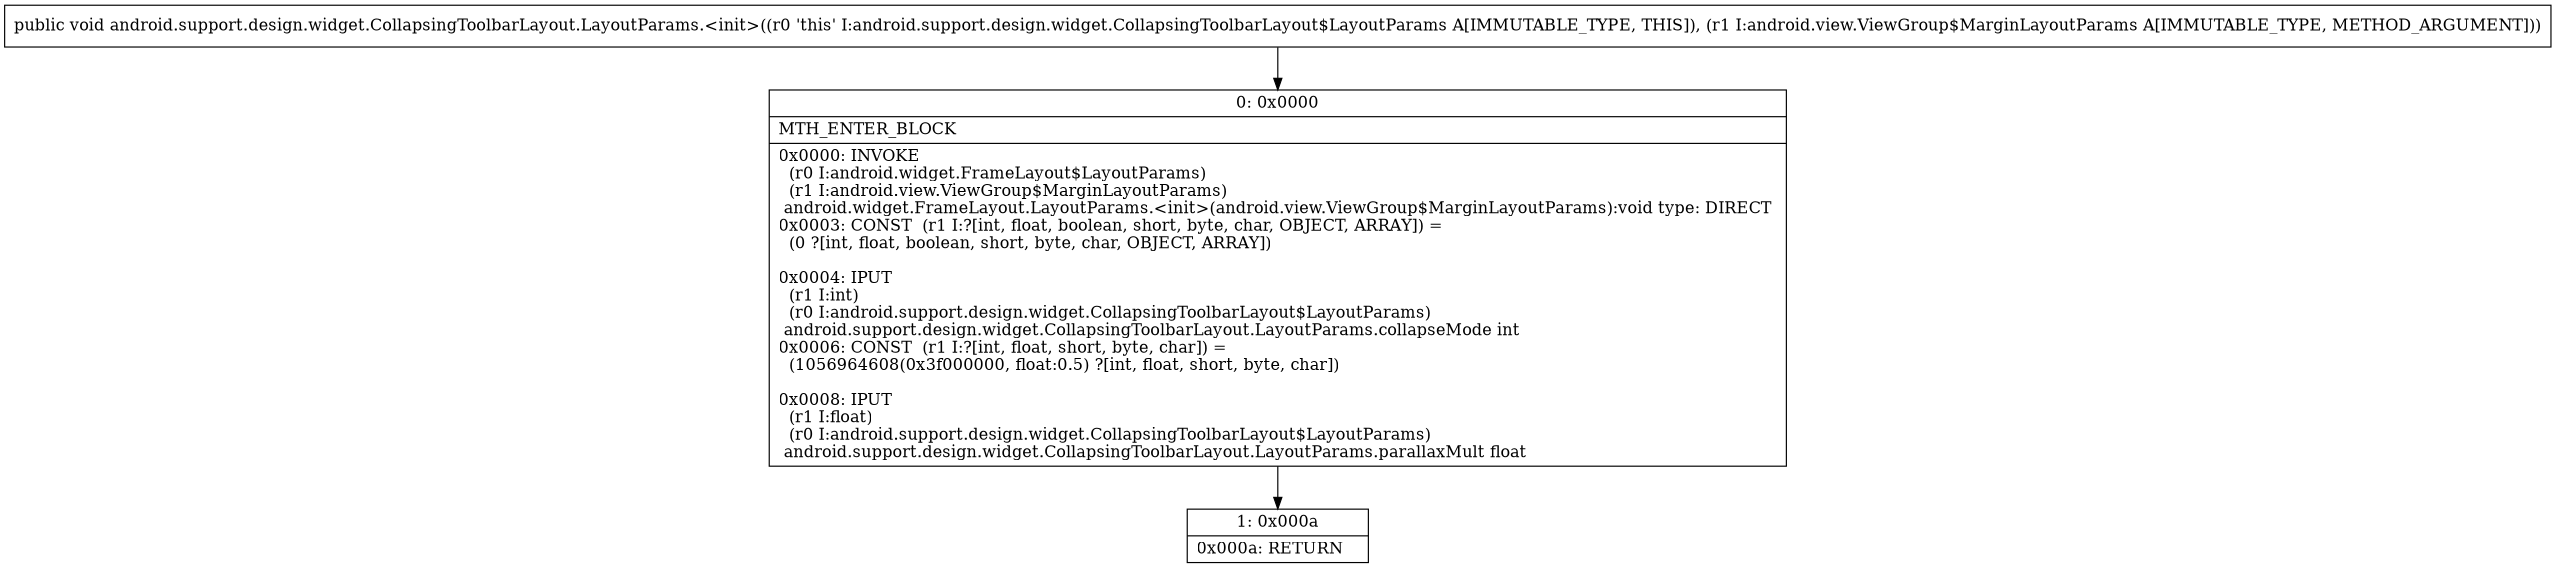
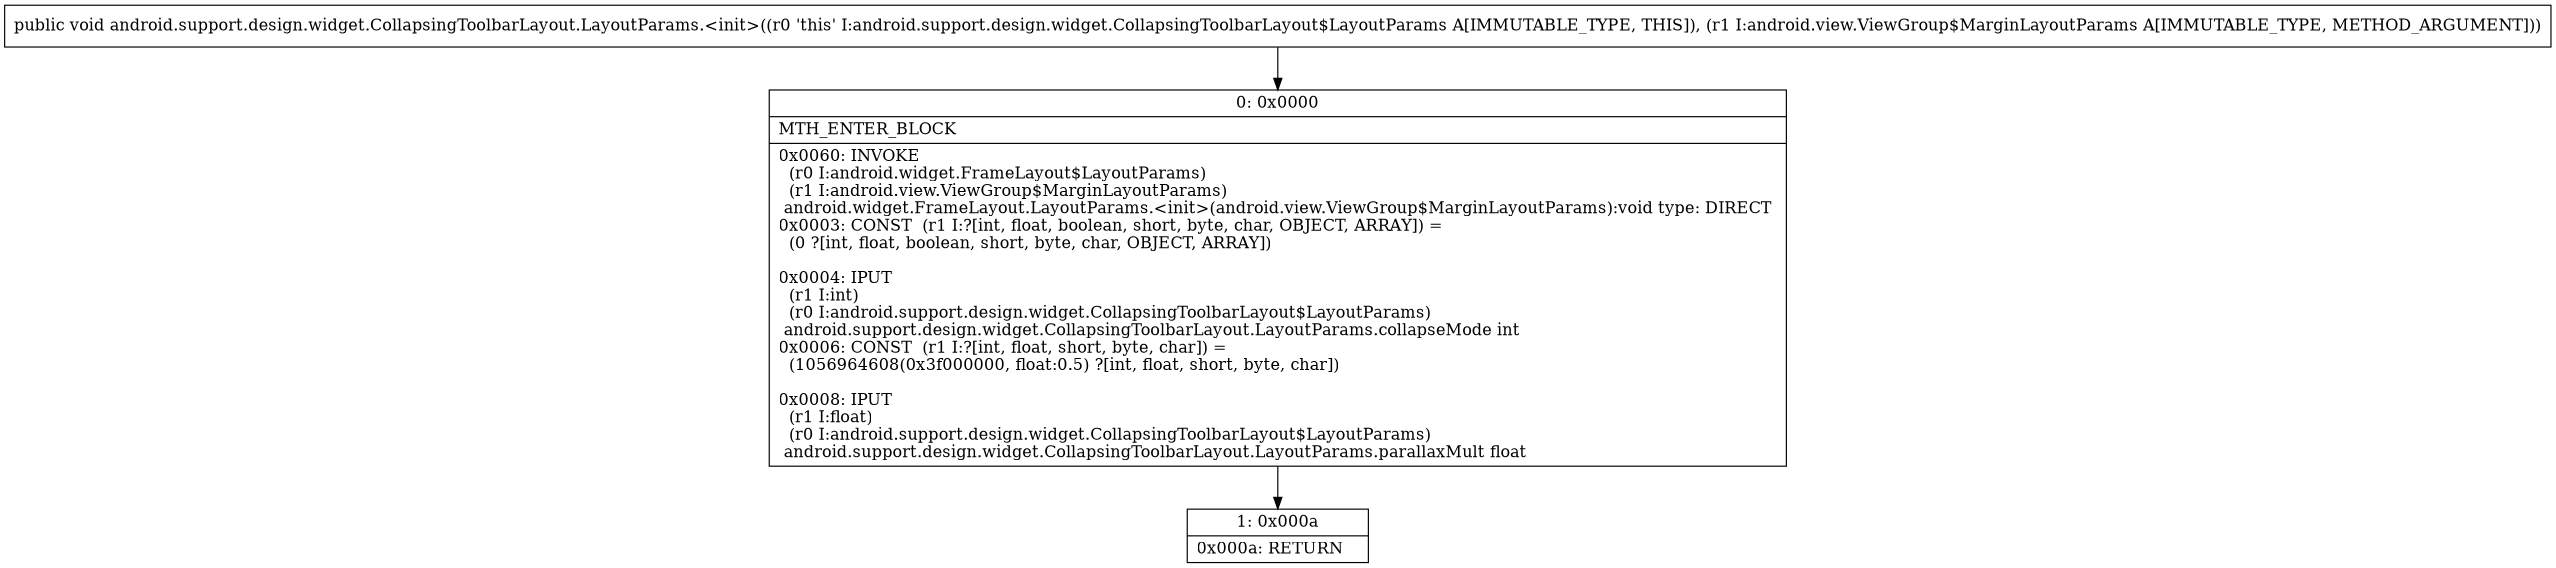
node "0: 0x0000": text "0x0000: INVOKE" -> "0x0060: INVOKE"
